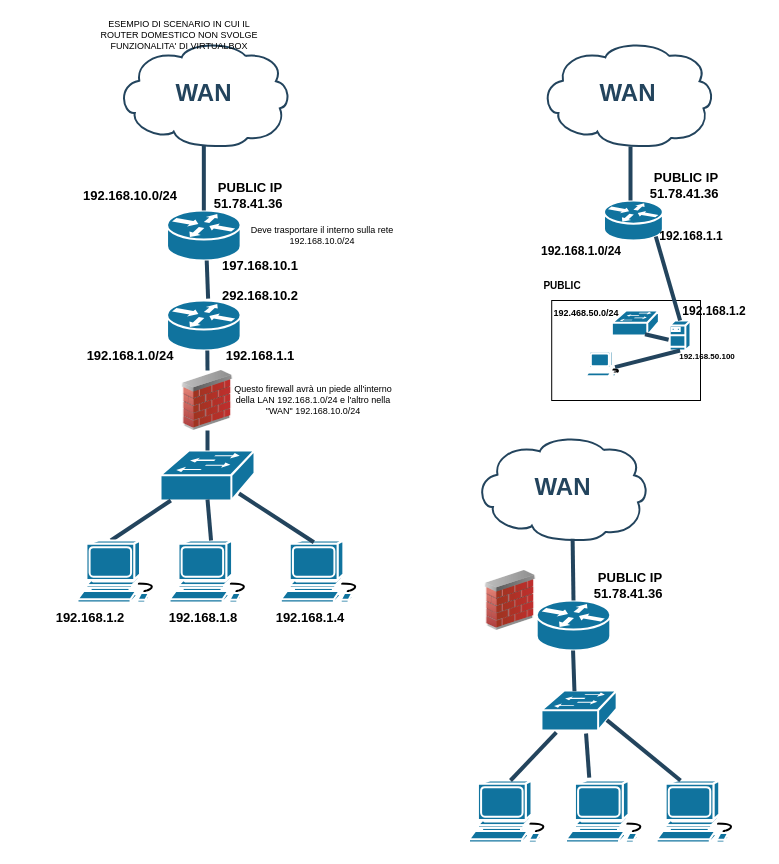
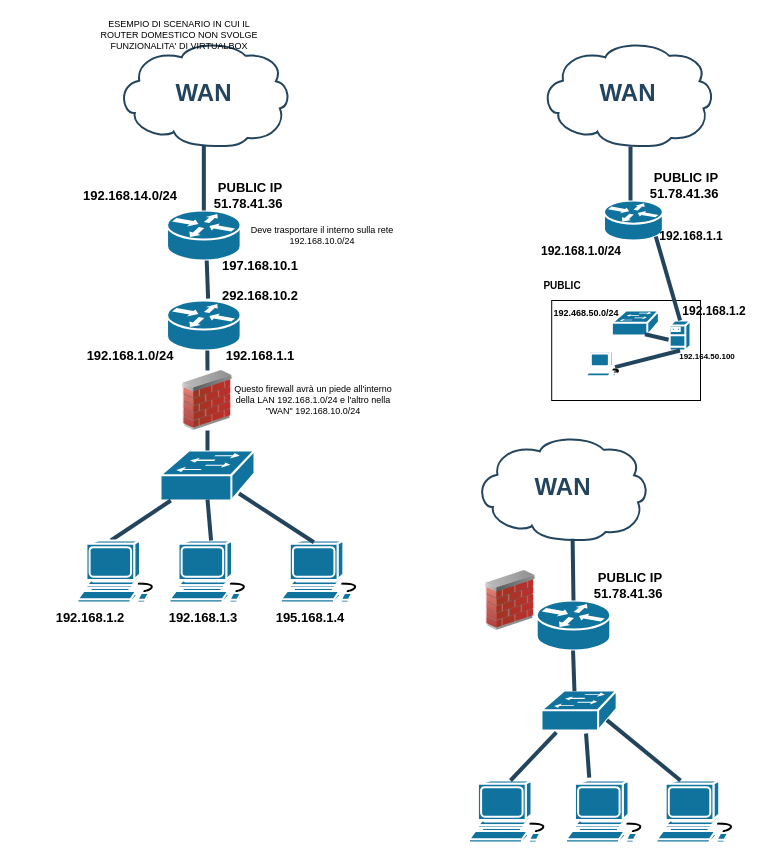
node "192.168.10.0/24": label "192.168.10.0/24" -> "192.168.14.0/24"
node "192.168.50.100": label "192.168.50.100" -> "192.164.50.100"
node "192.168.1.8": label "192.168.1.8" -> "192.168.1.3"
node "192.168.1.4": label "192.168.1.4" -> "195.168.1.4"
